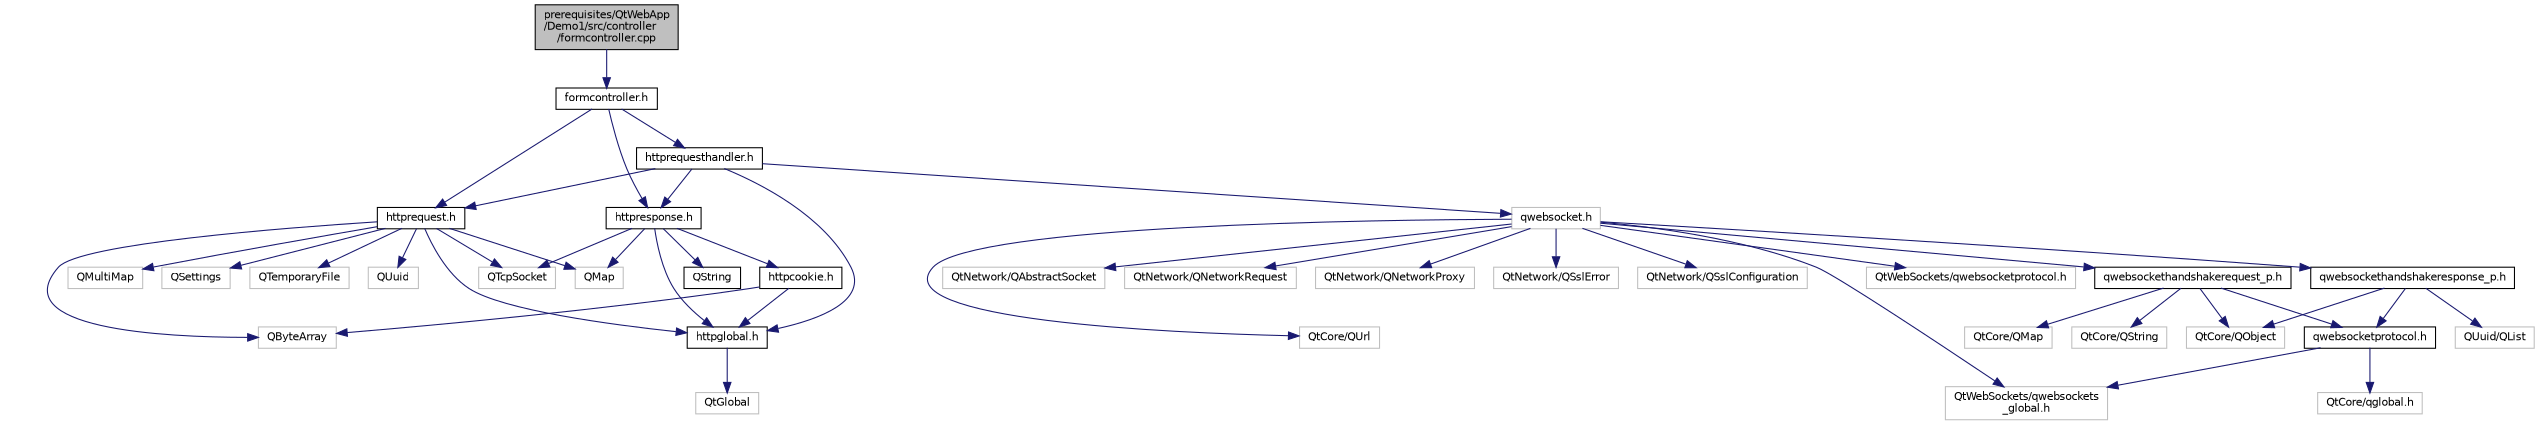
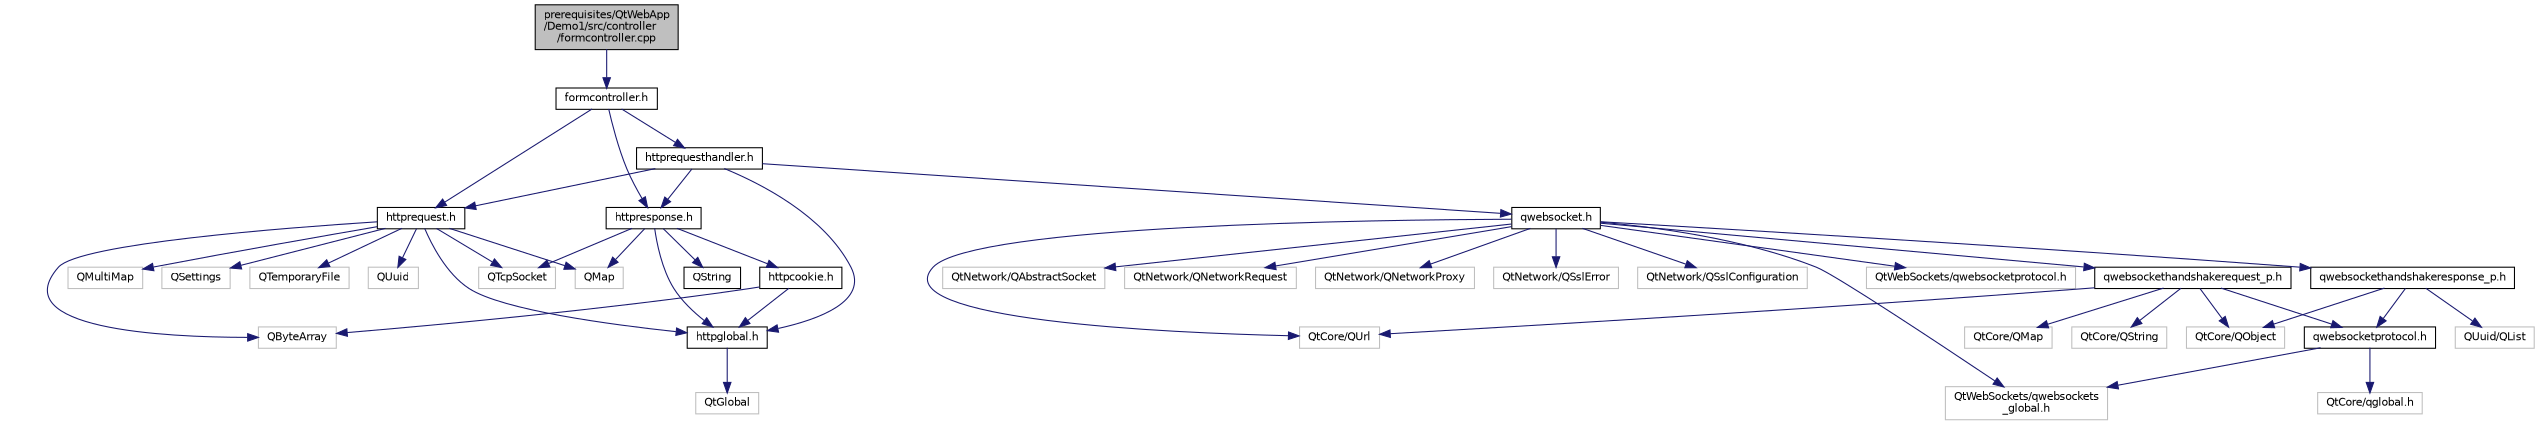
node "qwebsocket.h": color grey75 -> black
edge "qwebsockethandshakerequest_p.h" -> "QtCore/QUrl": added
